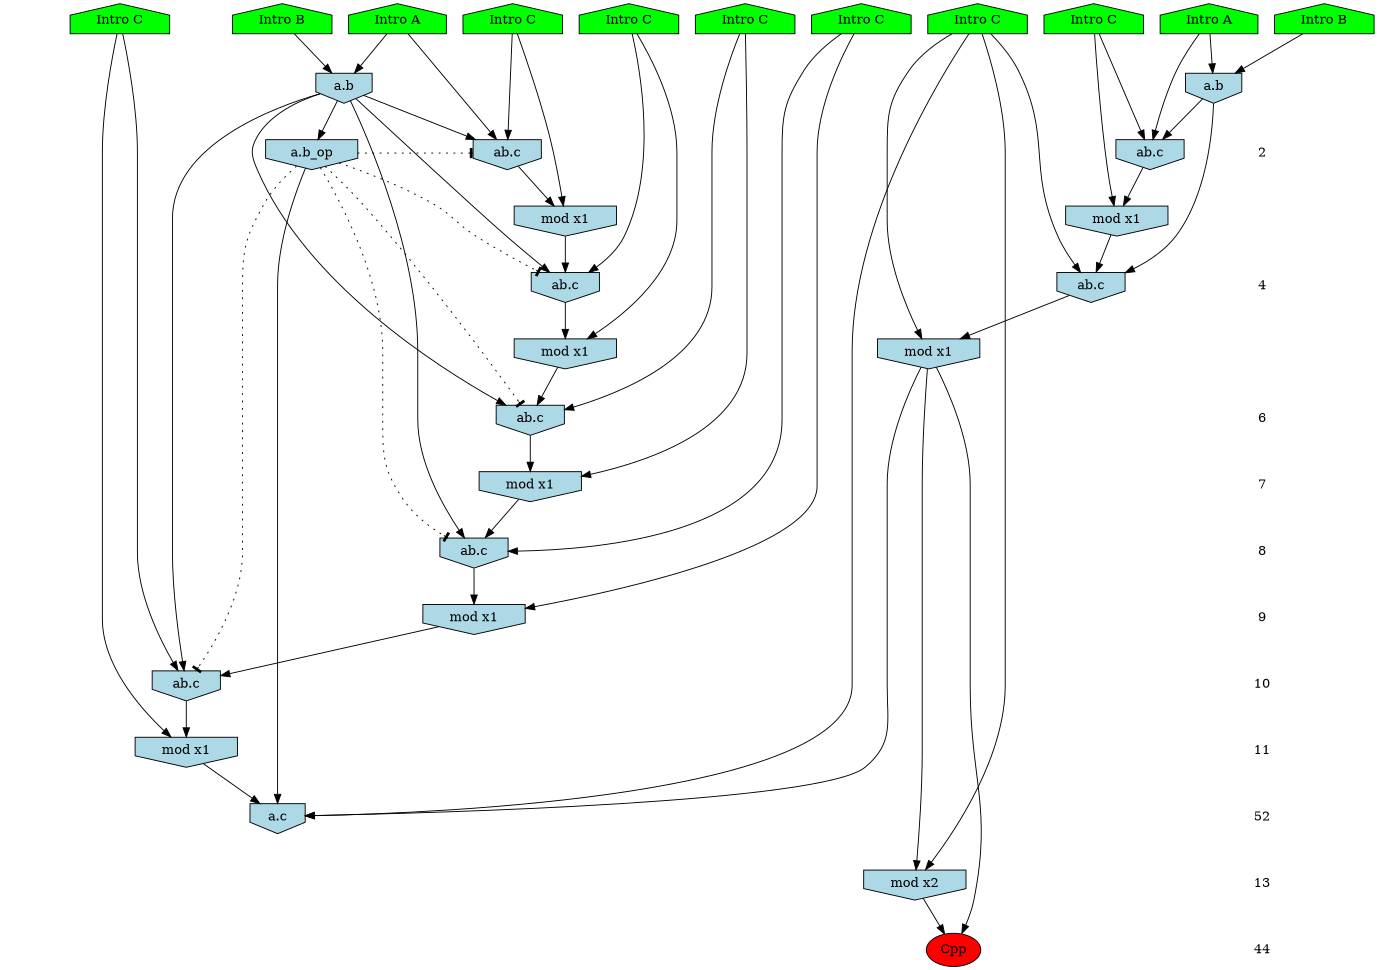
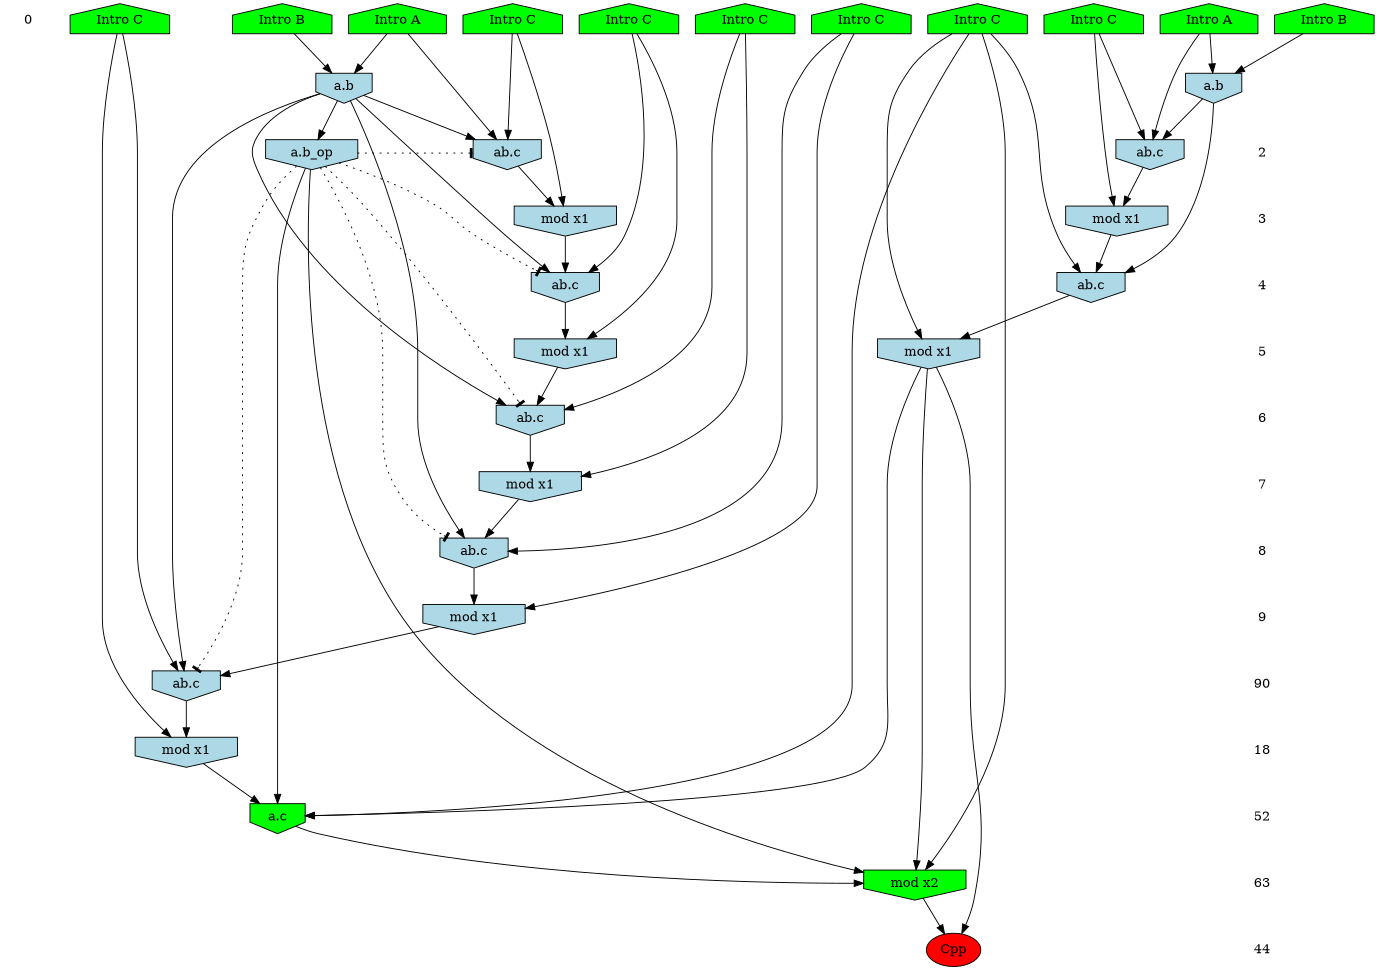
node "0": added
node "3": added
node "5": added
edge "a.b_op" -> "mod x2": added
node "10": label "10" -> "90"
node "11": label "11" -> "18"
node "a.c": fillcolor lightblue -> green
edge "a.c" -> "mod x2": added
node "mod x2": fillcolor lightblue -> green
node "13": label "13" -> "63"
